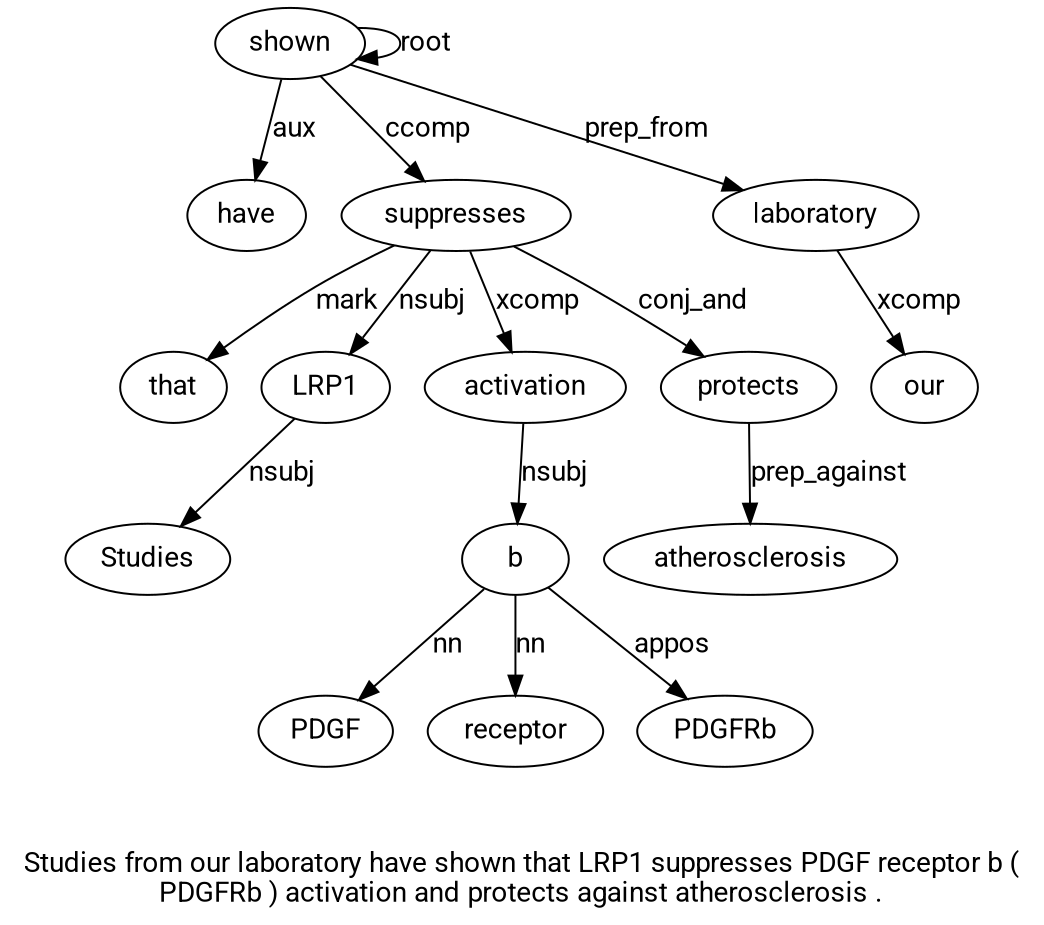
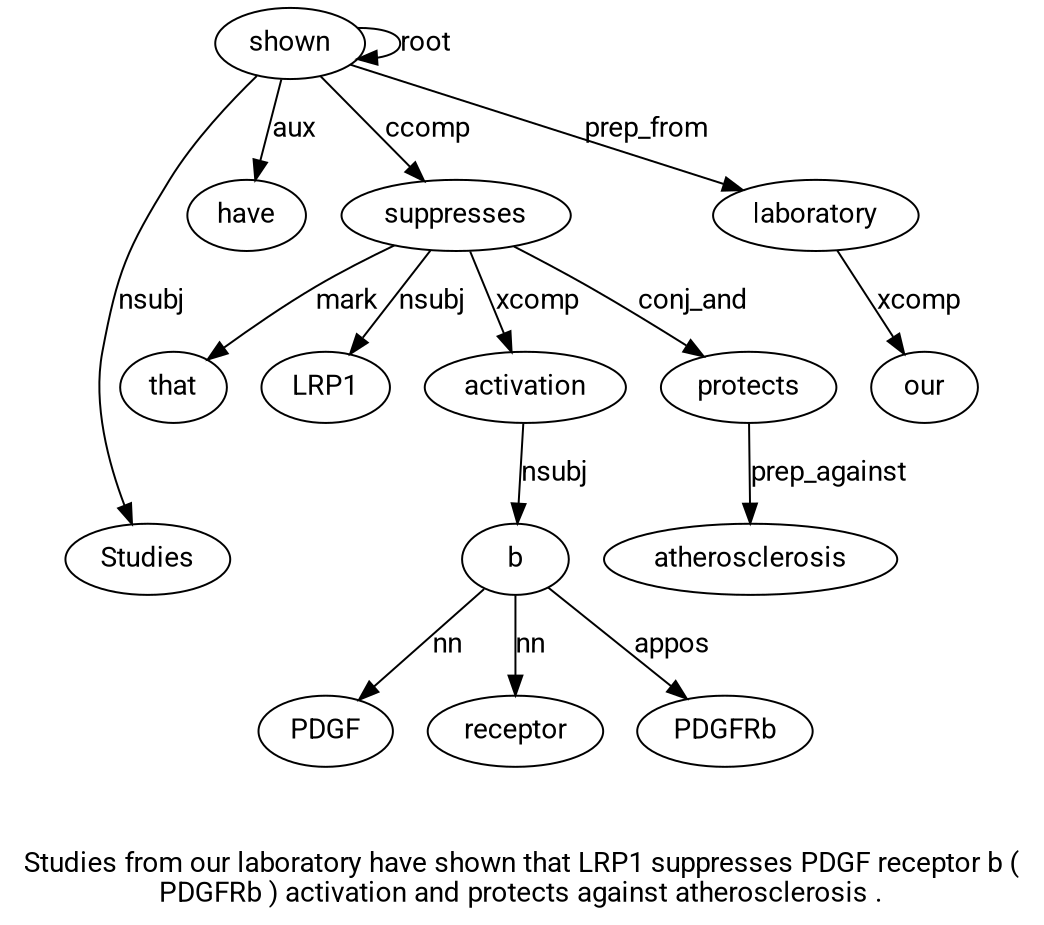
edge "LRP1" -> "Studies": now "shown" -> "Studies"
